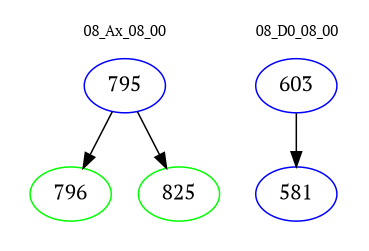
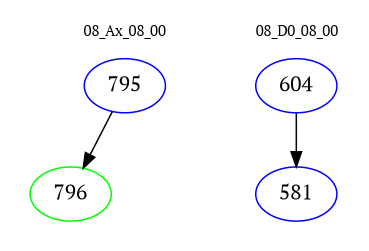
node "603": label "603" -> "604"
node "825": removed
